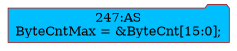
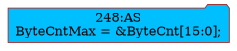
node "247:AS ByteCntMax = &ByteCnt[15:0];": label "247:AS ByteCntMax = &ByteCnt[15:0];" -> "248:AS ByteCntMax = &ByteCnt[15:0];"
